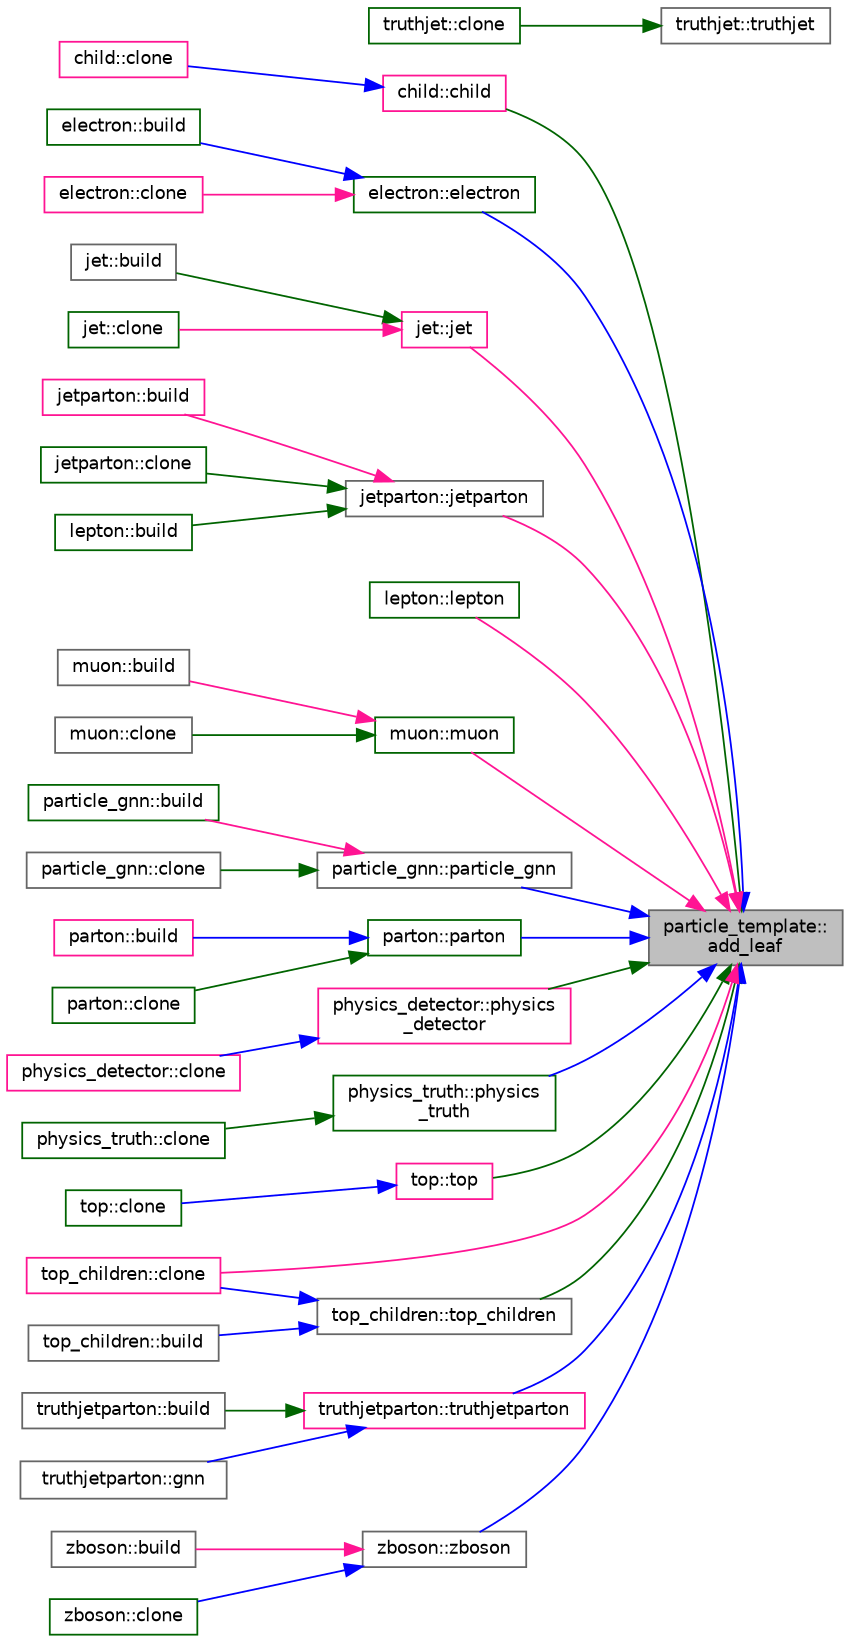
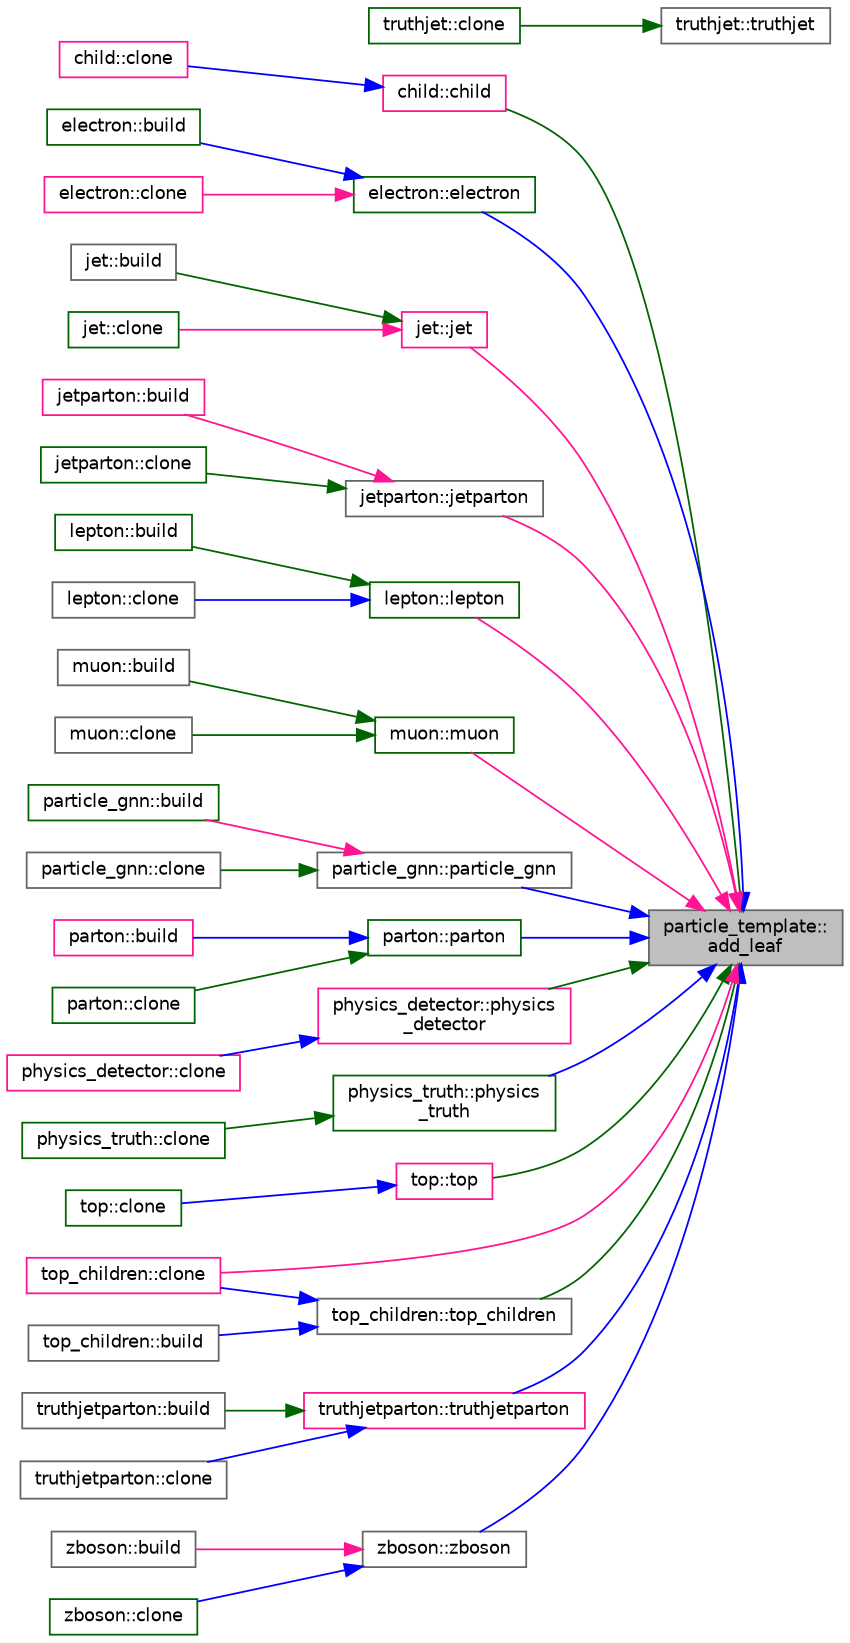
edge "lepton::build" -> "jetparton::jetparton": now "lepton::build" -> "lepton::lepton"
node "lepton::clone": added
edge "muon::build" -> "muon::muon": color deeppink -> darkgreen
node "truthjetparton::gnn": label "truthjetparton::gnn" -> "truthjetparton::clone"
